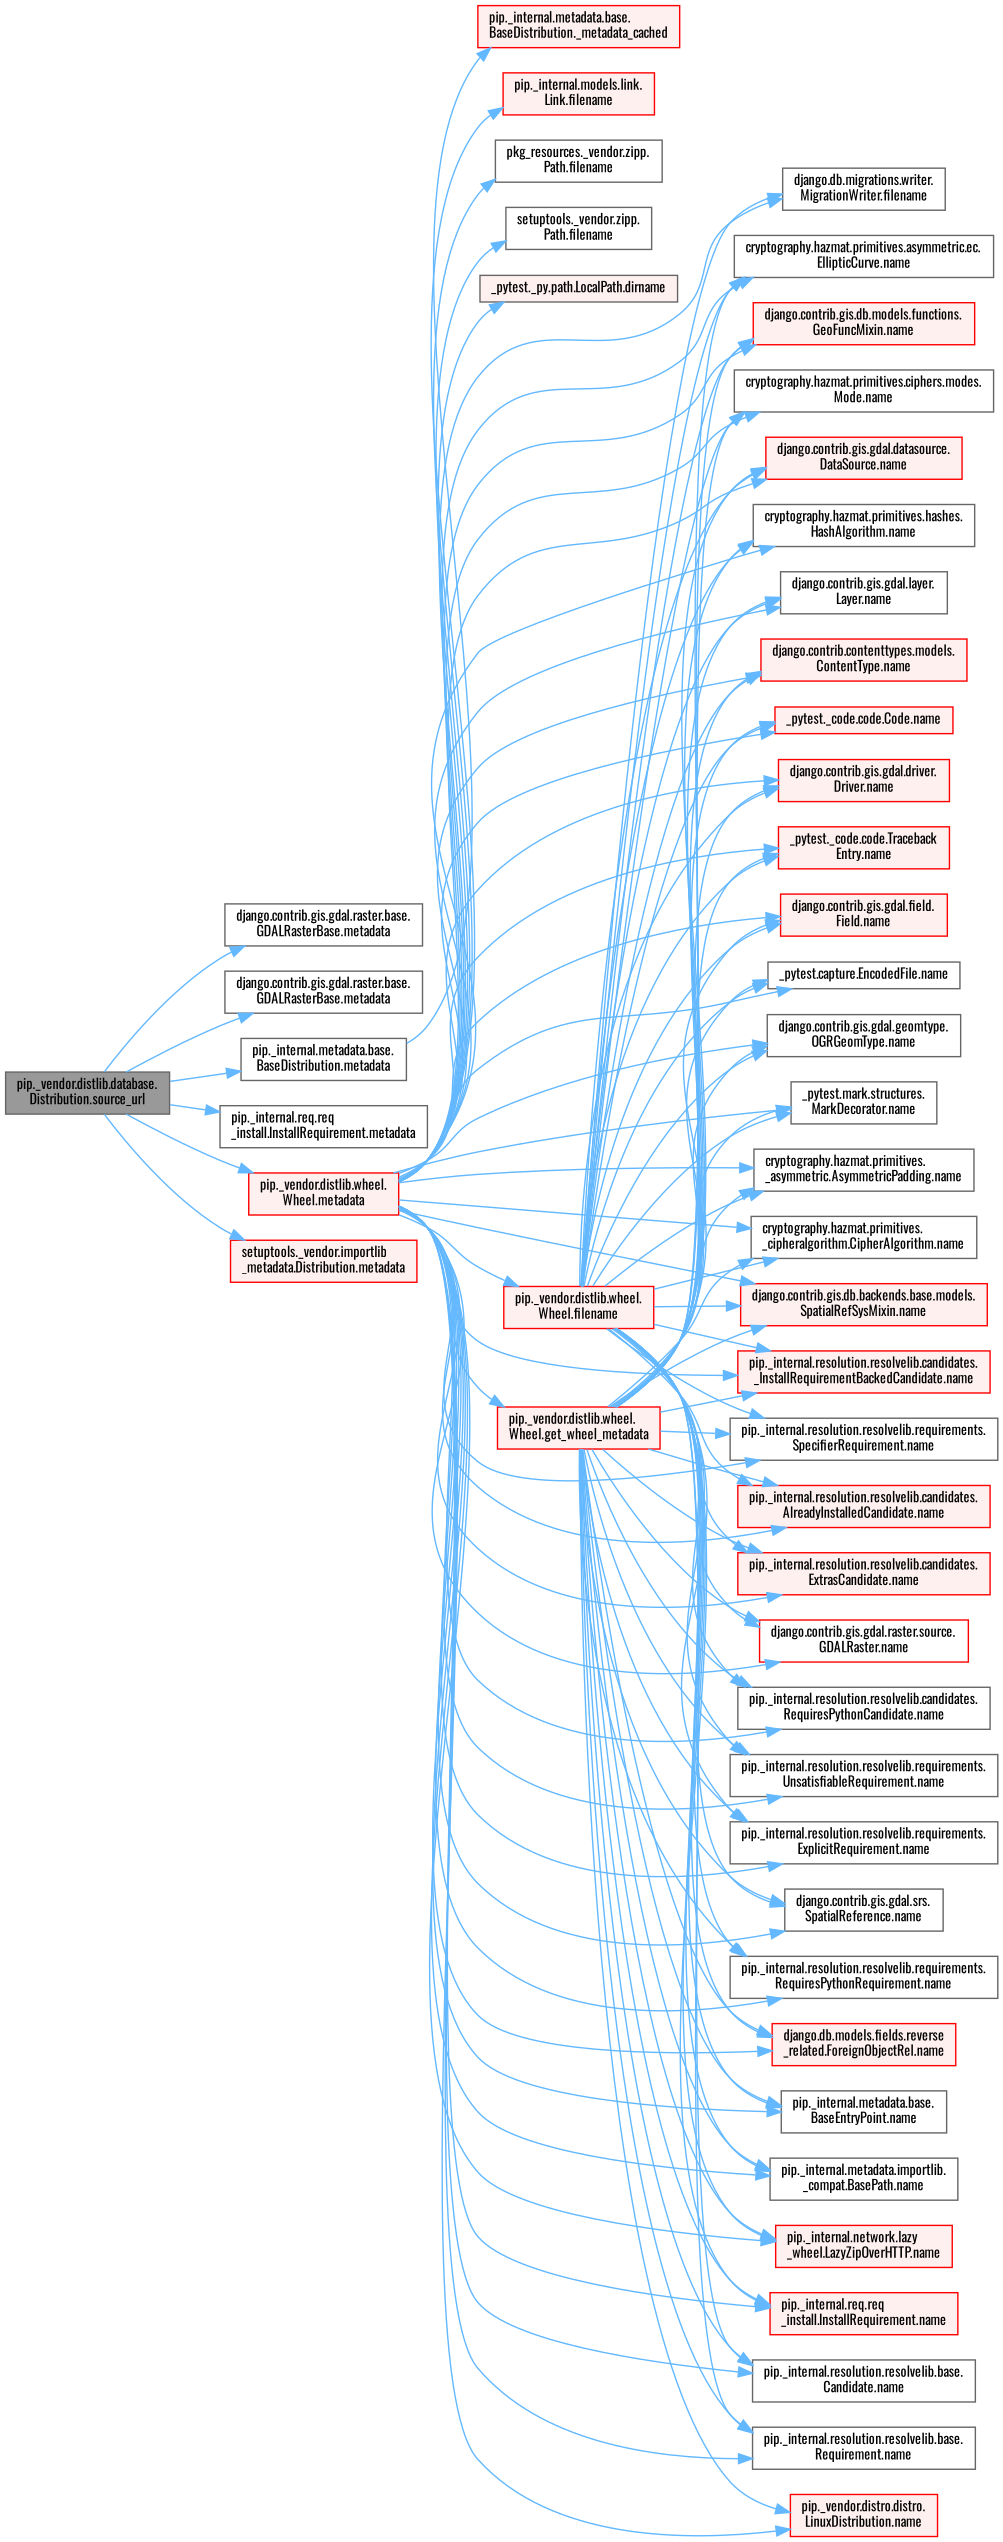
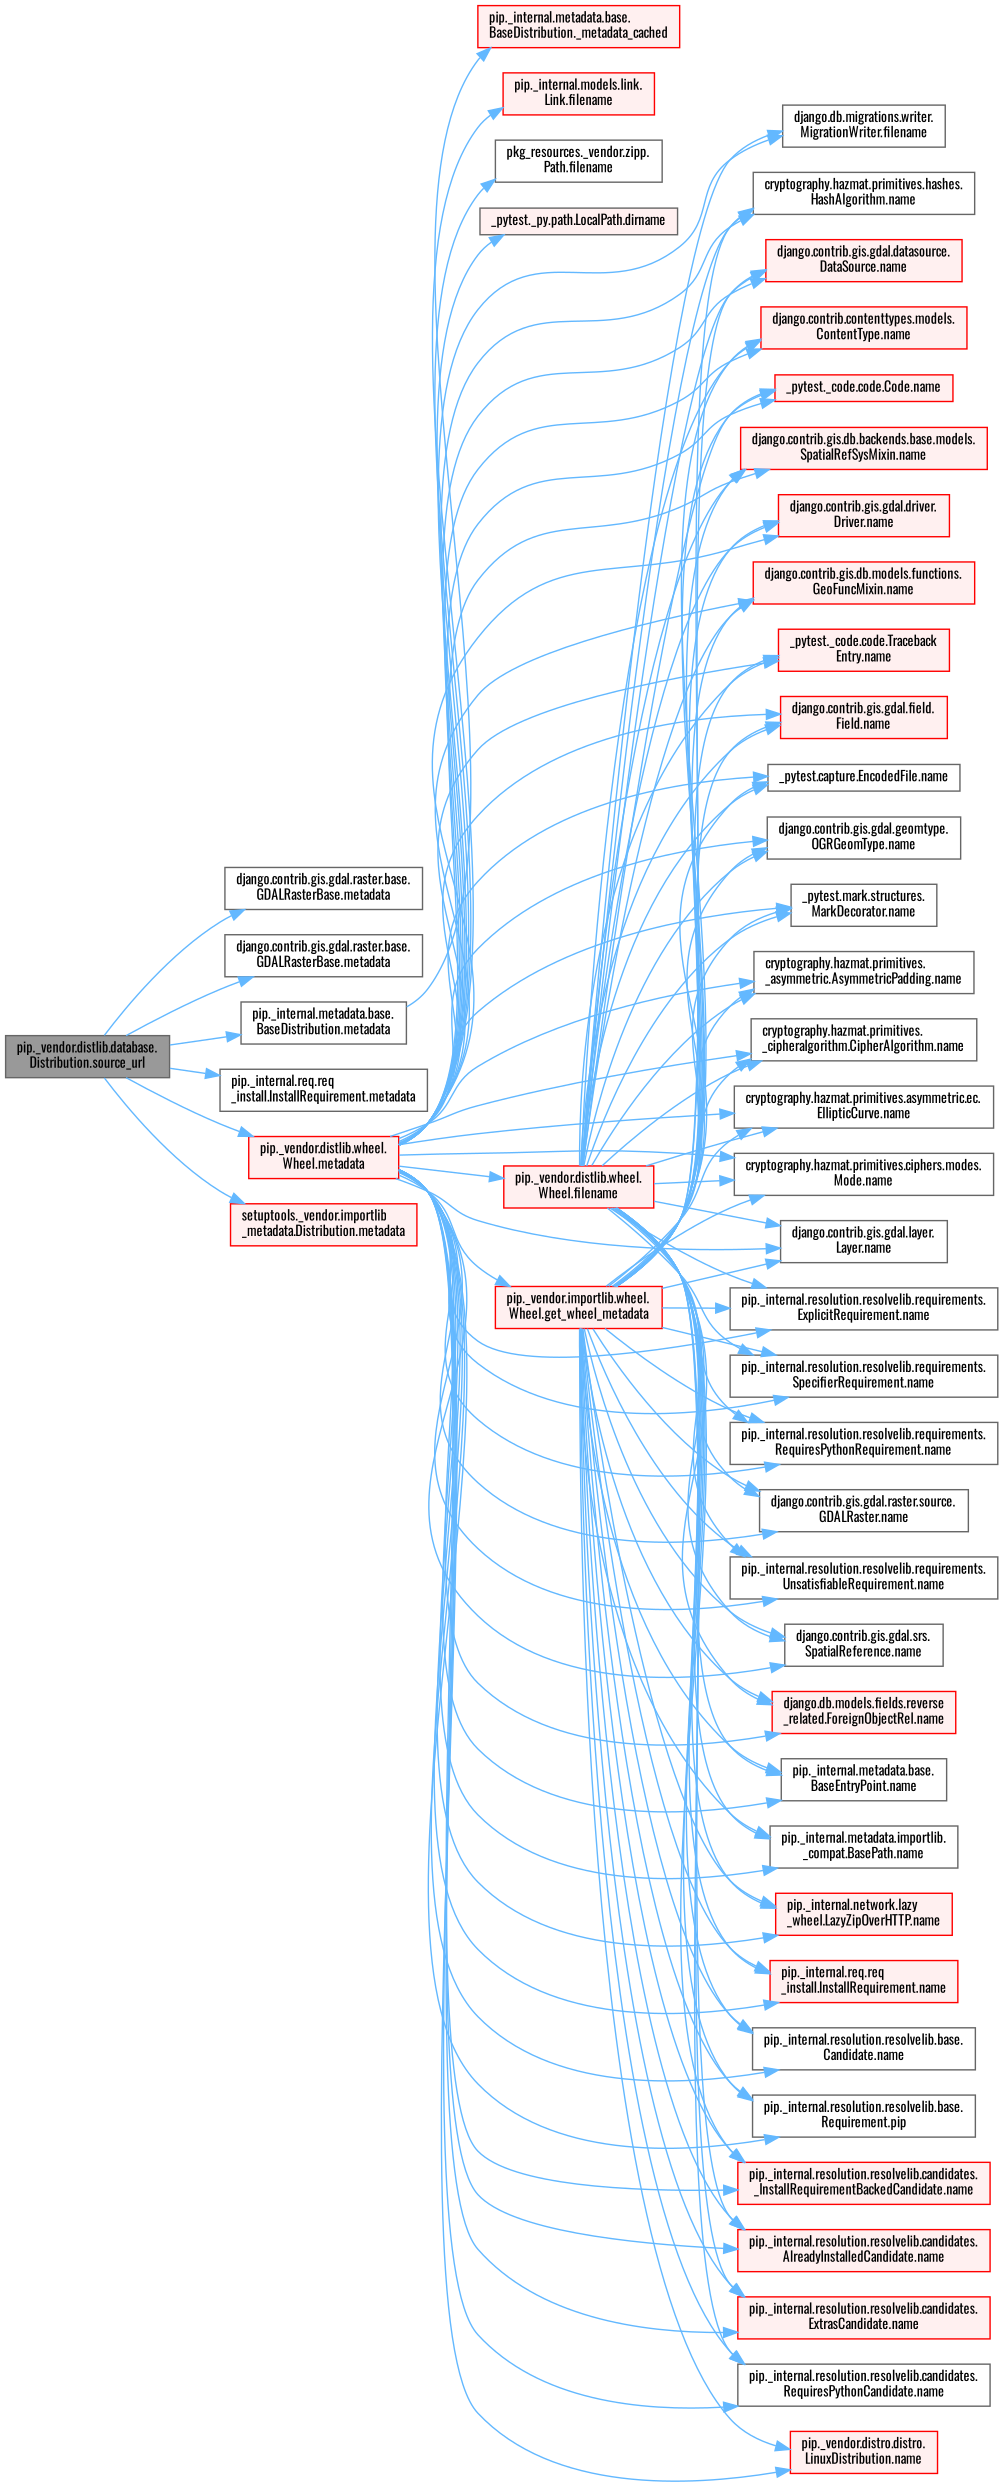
node "setuptools._vendor.zipp. Path.filename": removed
node "pip._vendor.distlib.wheel. Wheel.get_wheel_metadata": label "pip._vendor.distlib.wheel. Wheel.get_wheel_metadata" -> "pip._vendor.importlib.wheel. Wheel.get_wheel_metadata"
node "django.contrib.gis.gdal.raster.source. GDALRaster.name": color red -> grey40
node "pip._internal.resolution.resolvelib.base. Requirement.name": label "pip._internal.resolution.resolvelib.base. Requirement.name" -> "pip._internal.resolution.resolvelib.base. Requirement.pip"
